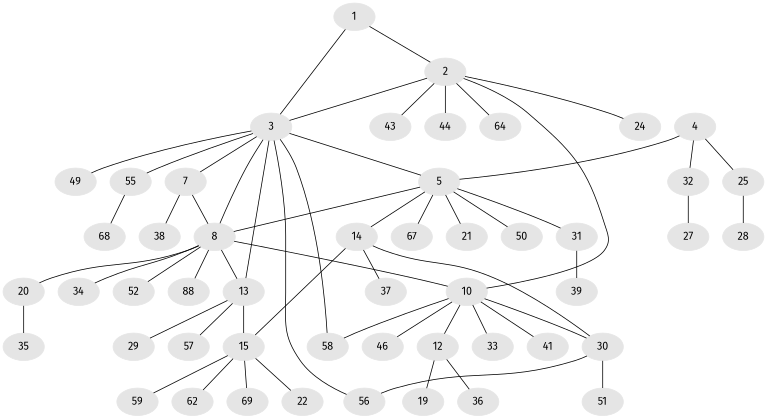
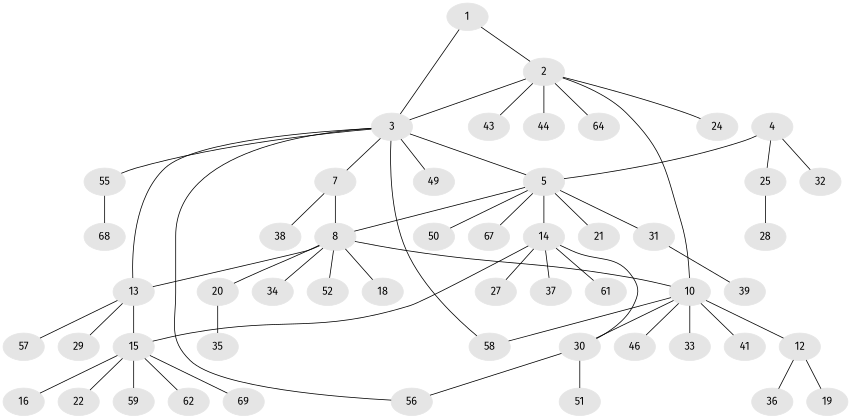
edge "3" -- "8": removed
edge "32" -- "27": now "14" -- "27"
node "88": label "88" -> "18"
node "61": added
node "16": added
